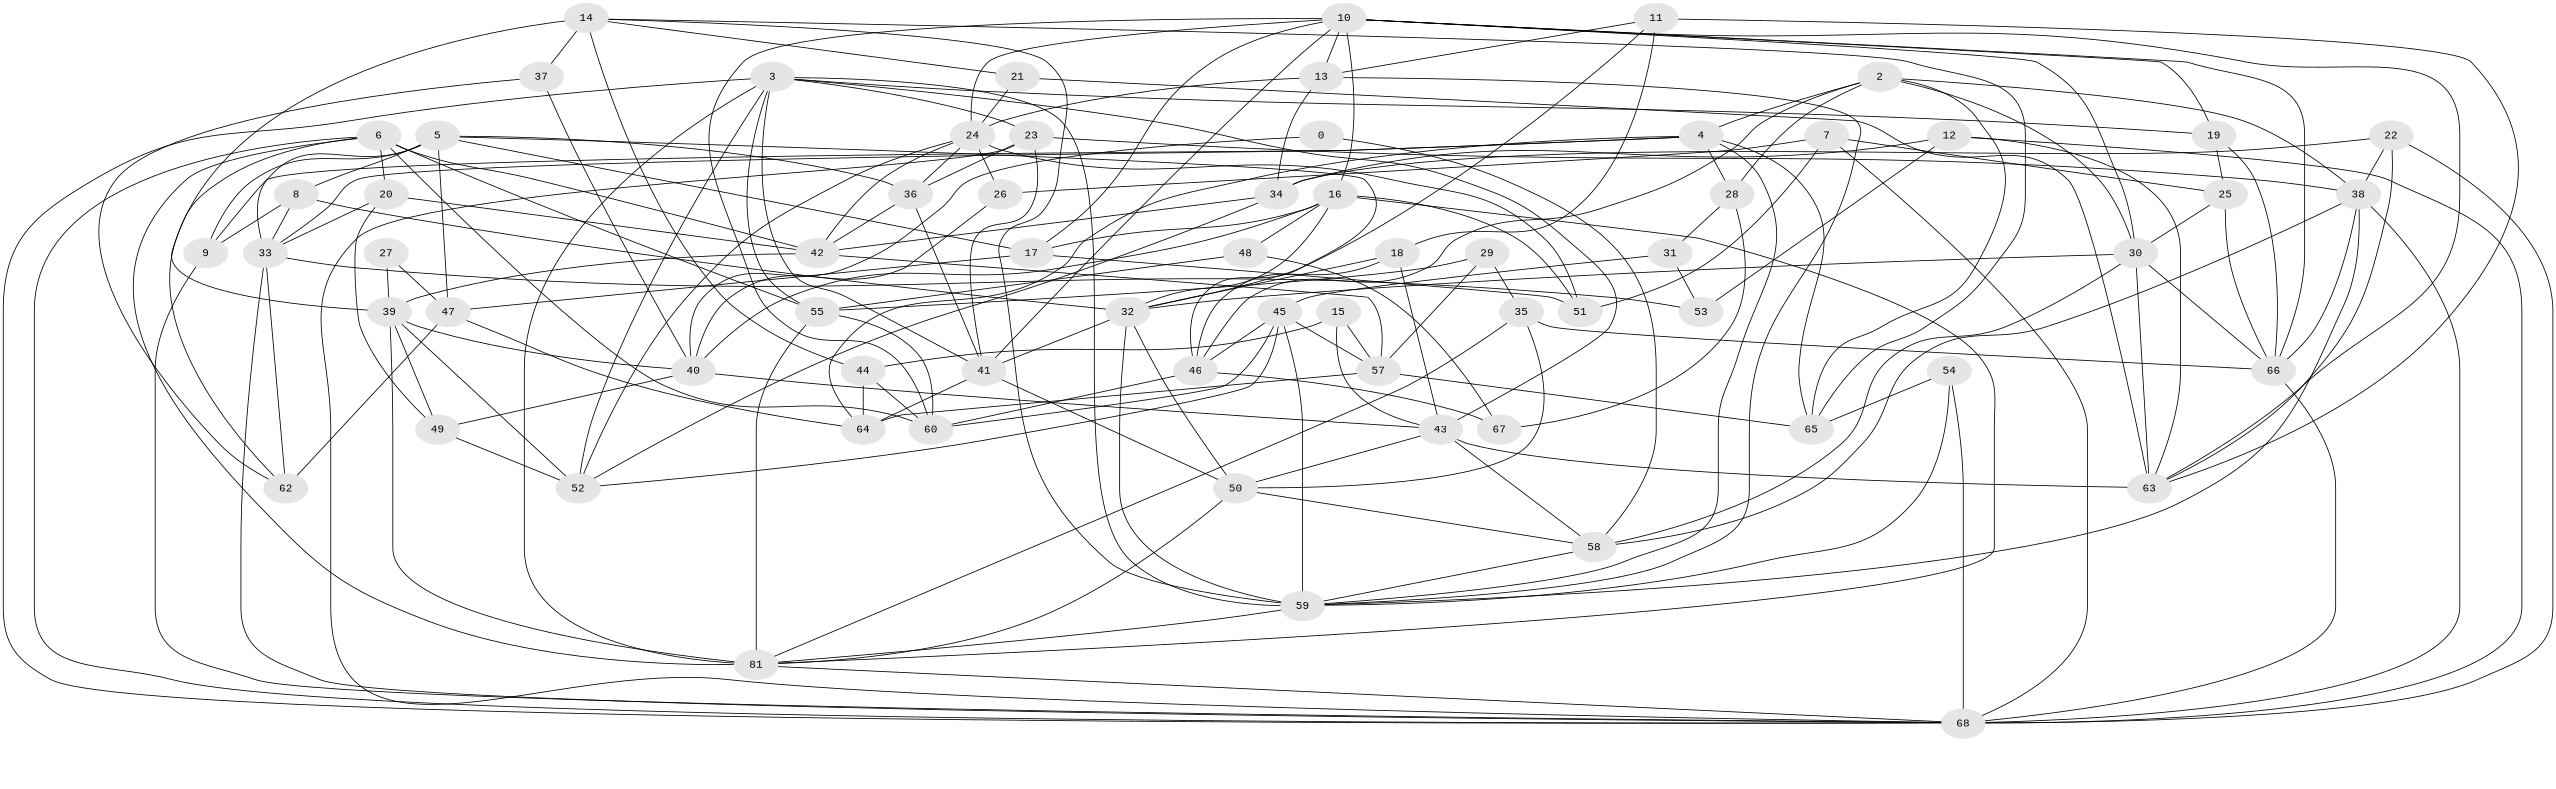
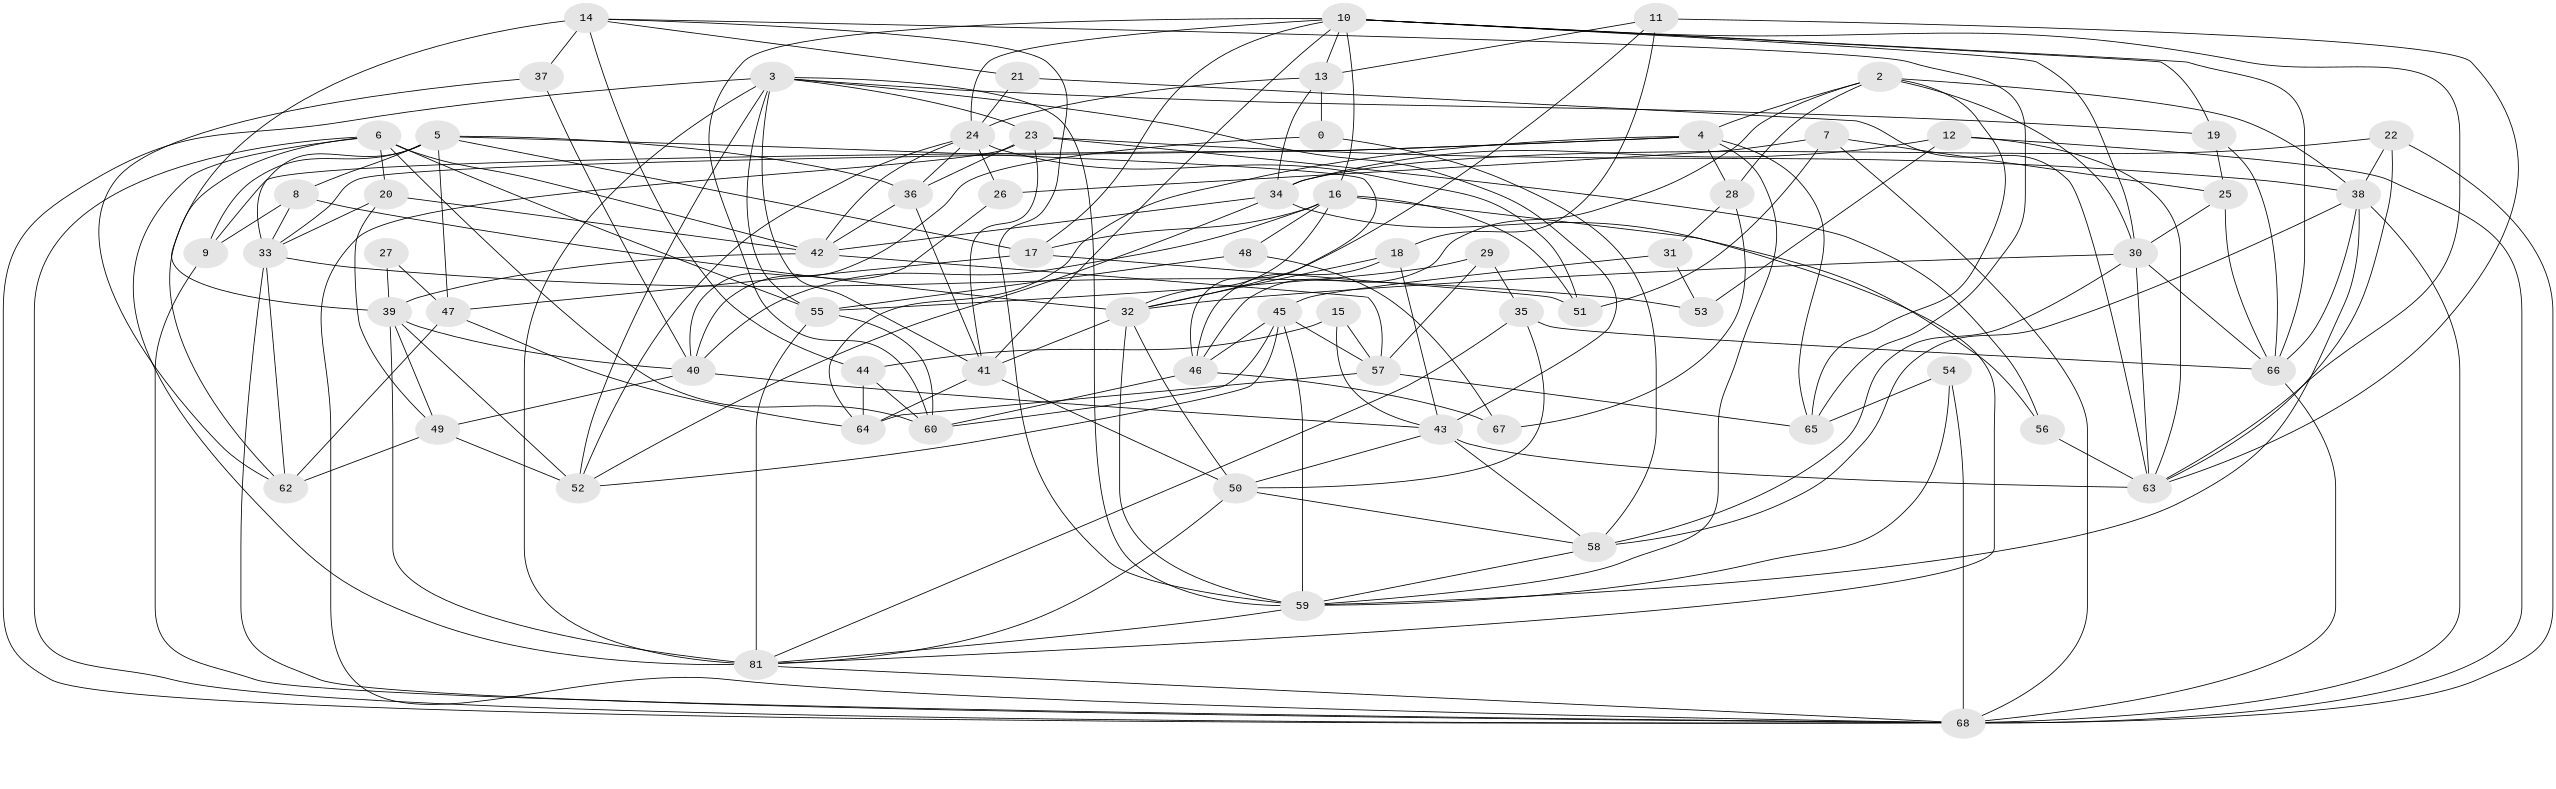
edge "13" -- "59": now "13" -- "0"
node "56": added
edge "49" -- "62": added
